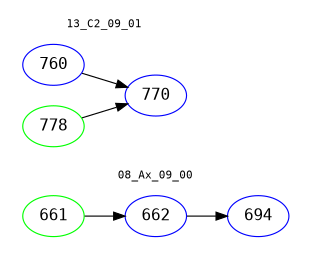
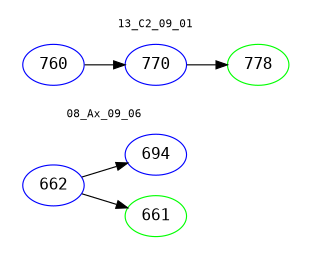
edge "778" -> "770": reversed
cluster "08_Ax_09_00": label "08_Ax_09_00" -> "08_Ax_09_06"
edge "661" -> "662": reversed
